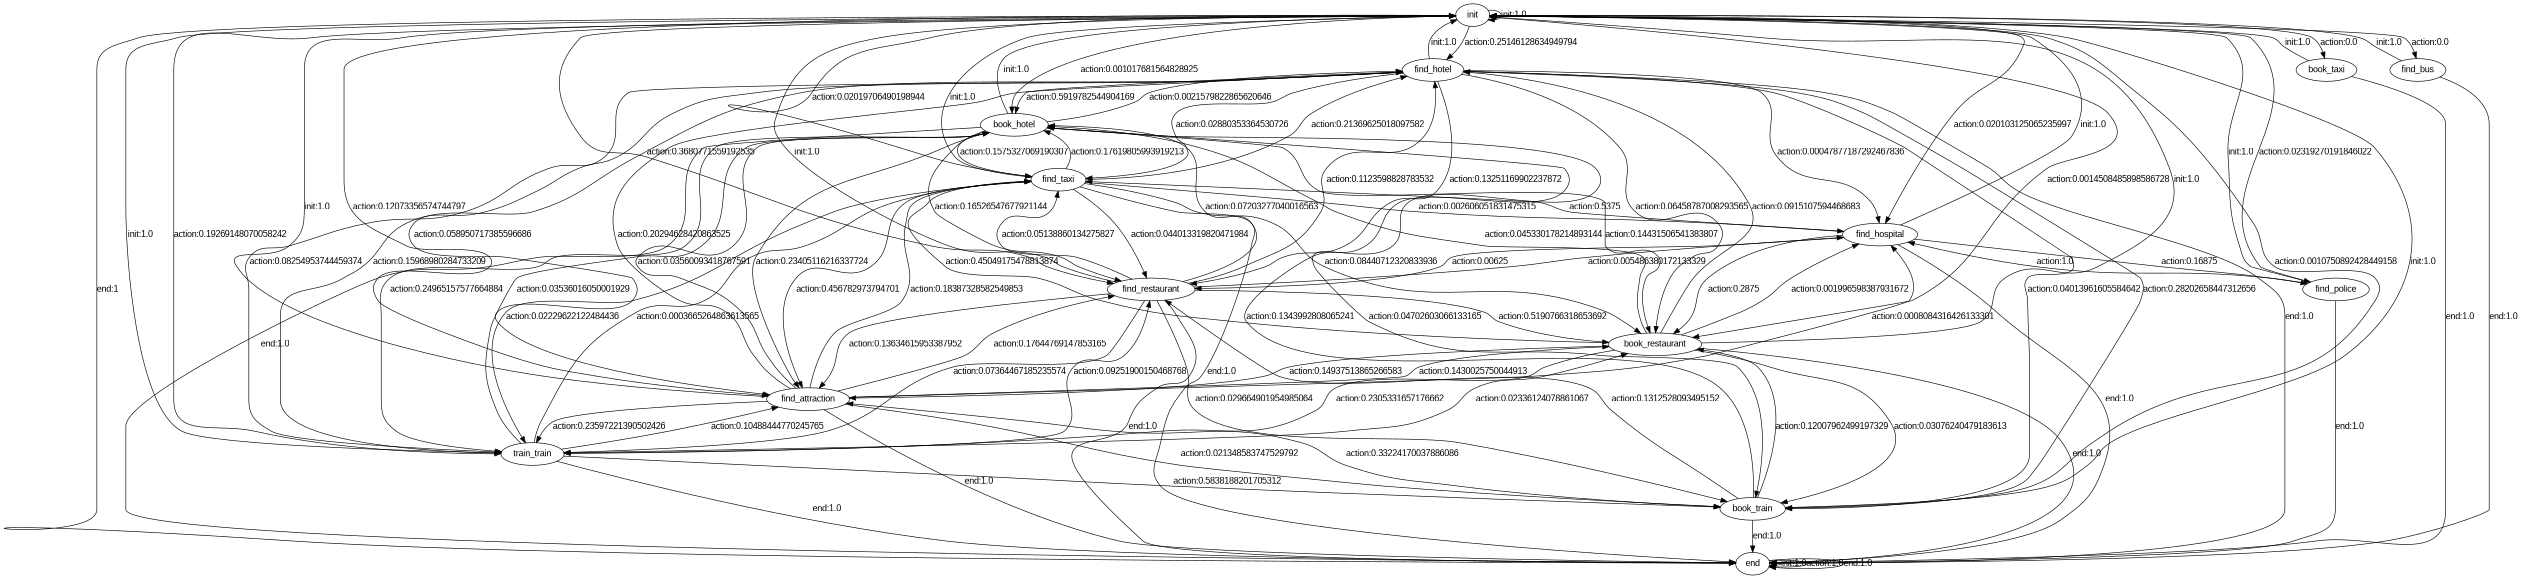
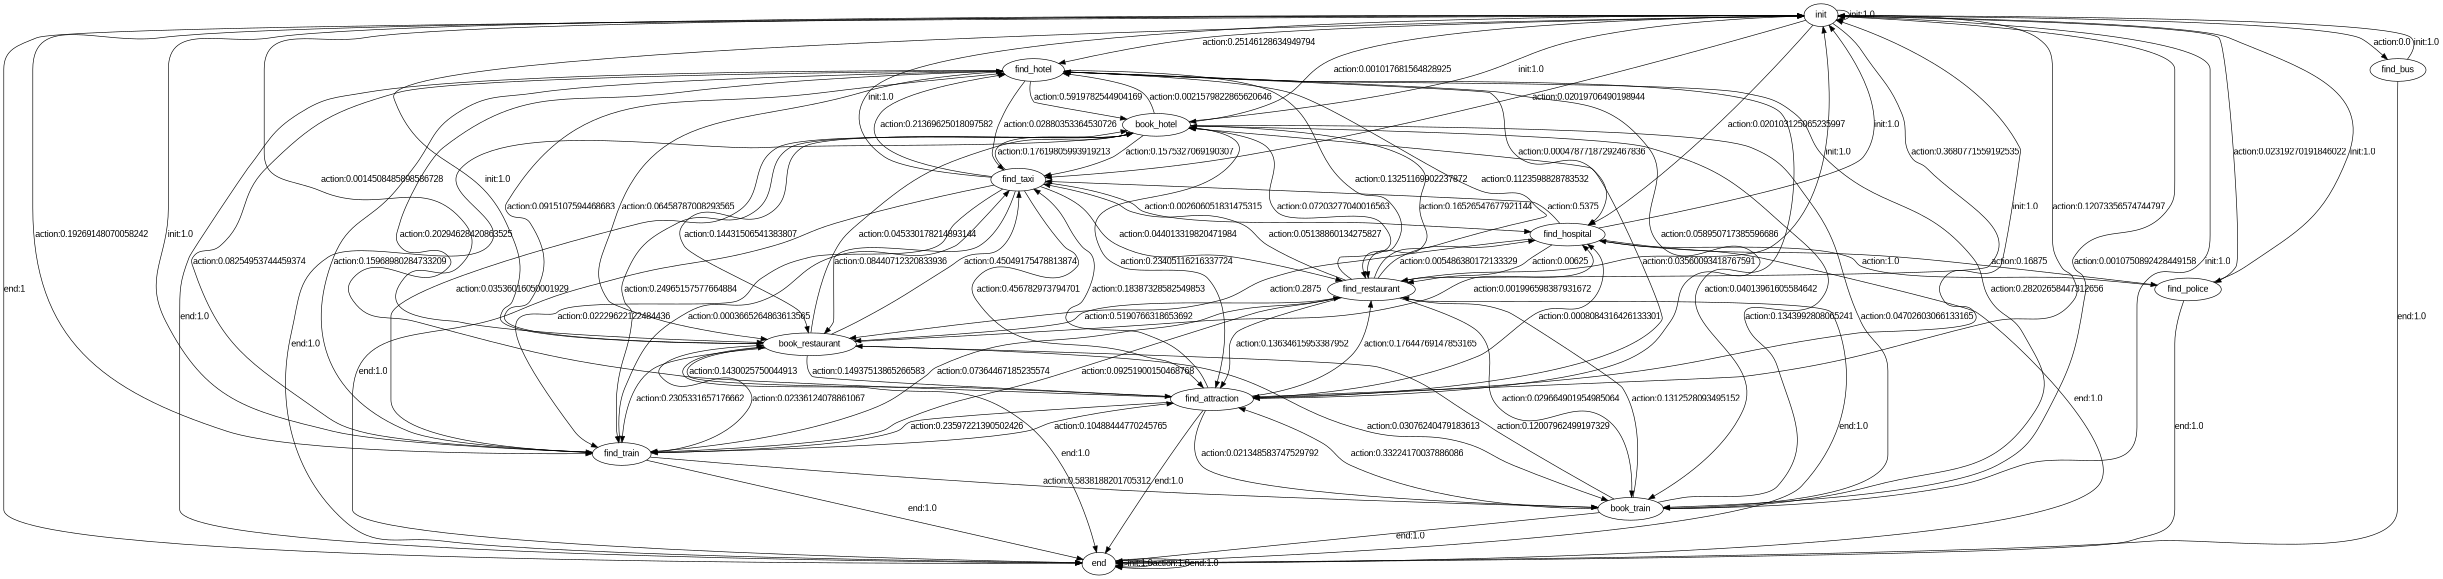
edge "find_hotel" -> "init": removed, label "init:1.0"
node "book_taxi": removed
node "train_train": label "train_train" -> "find_train"
